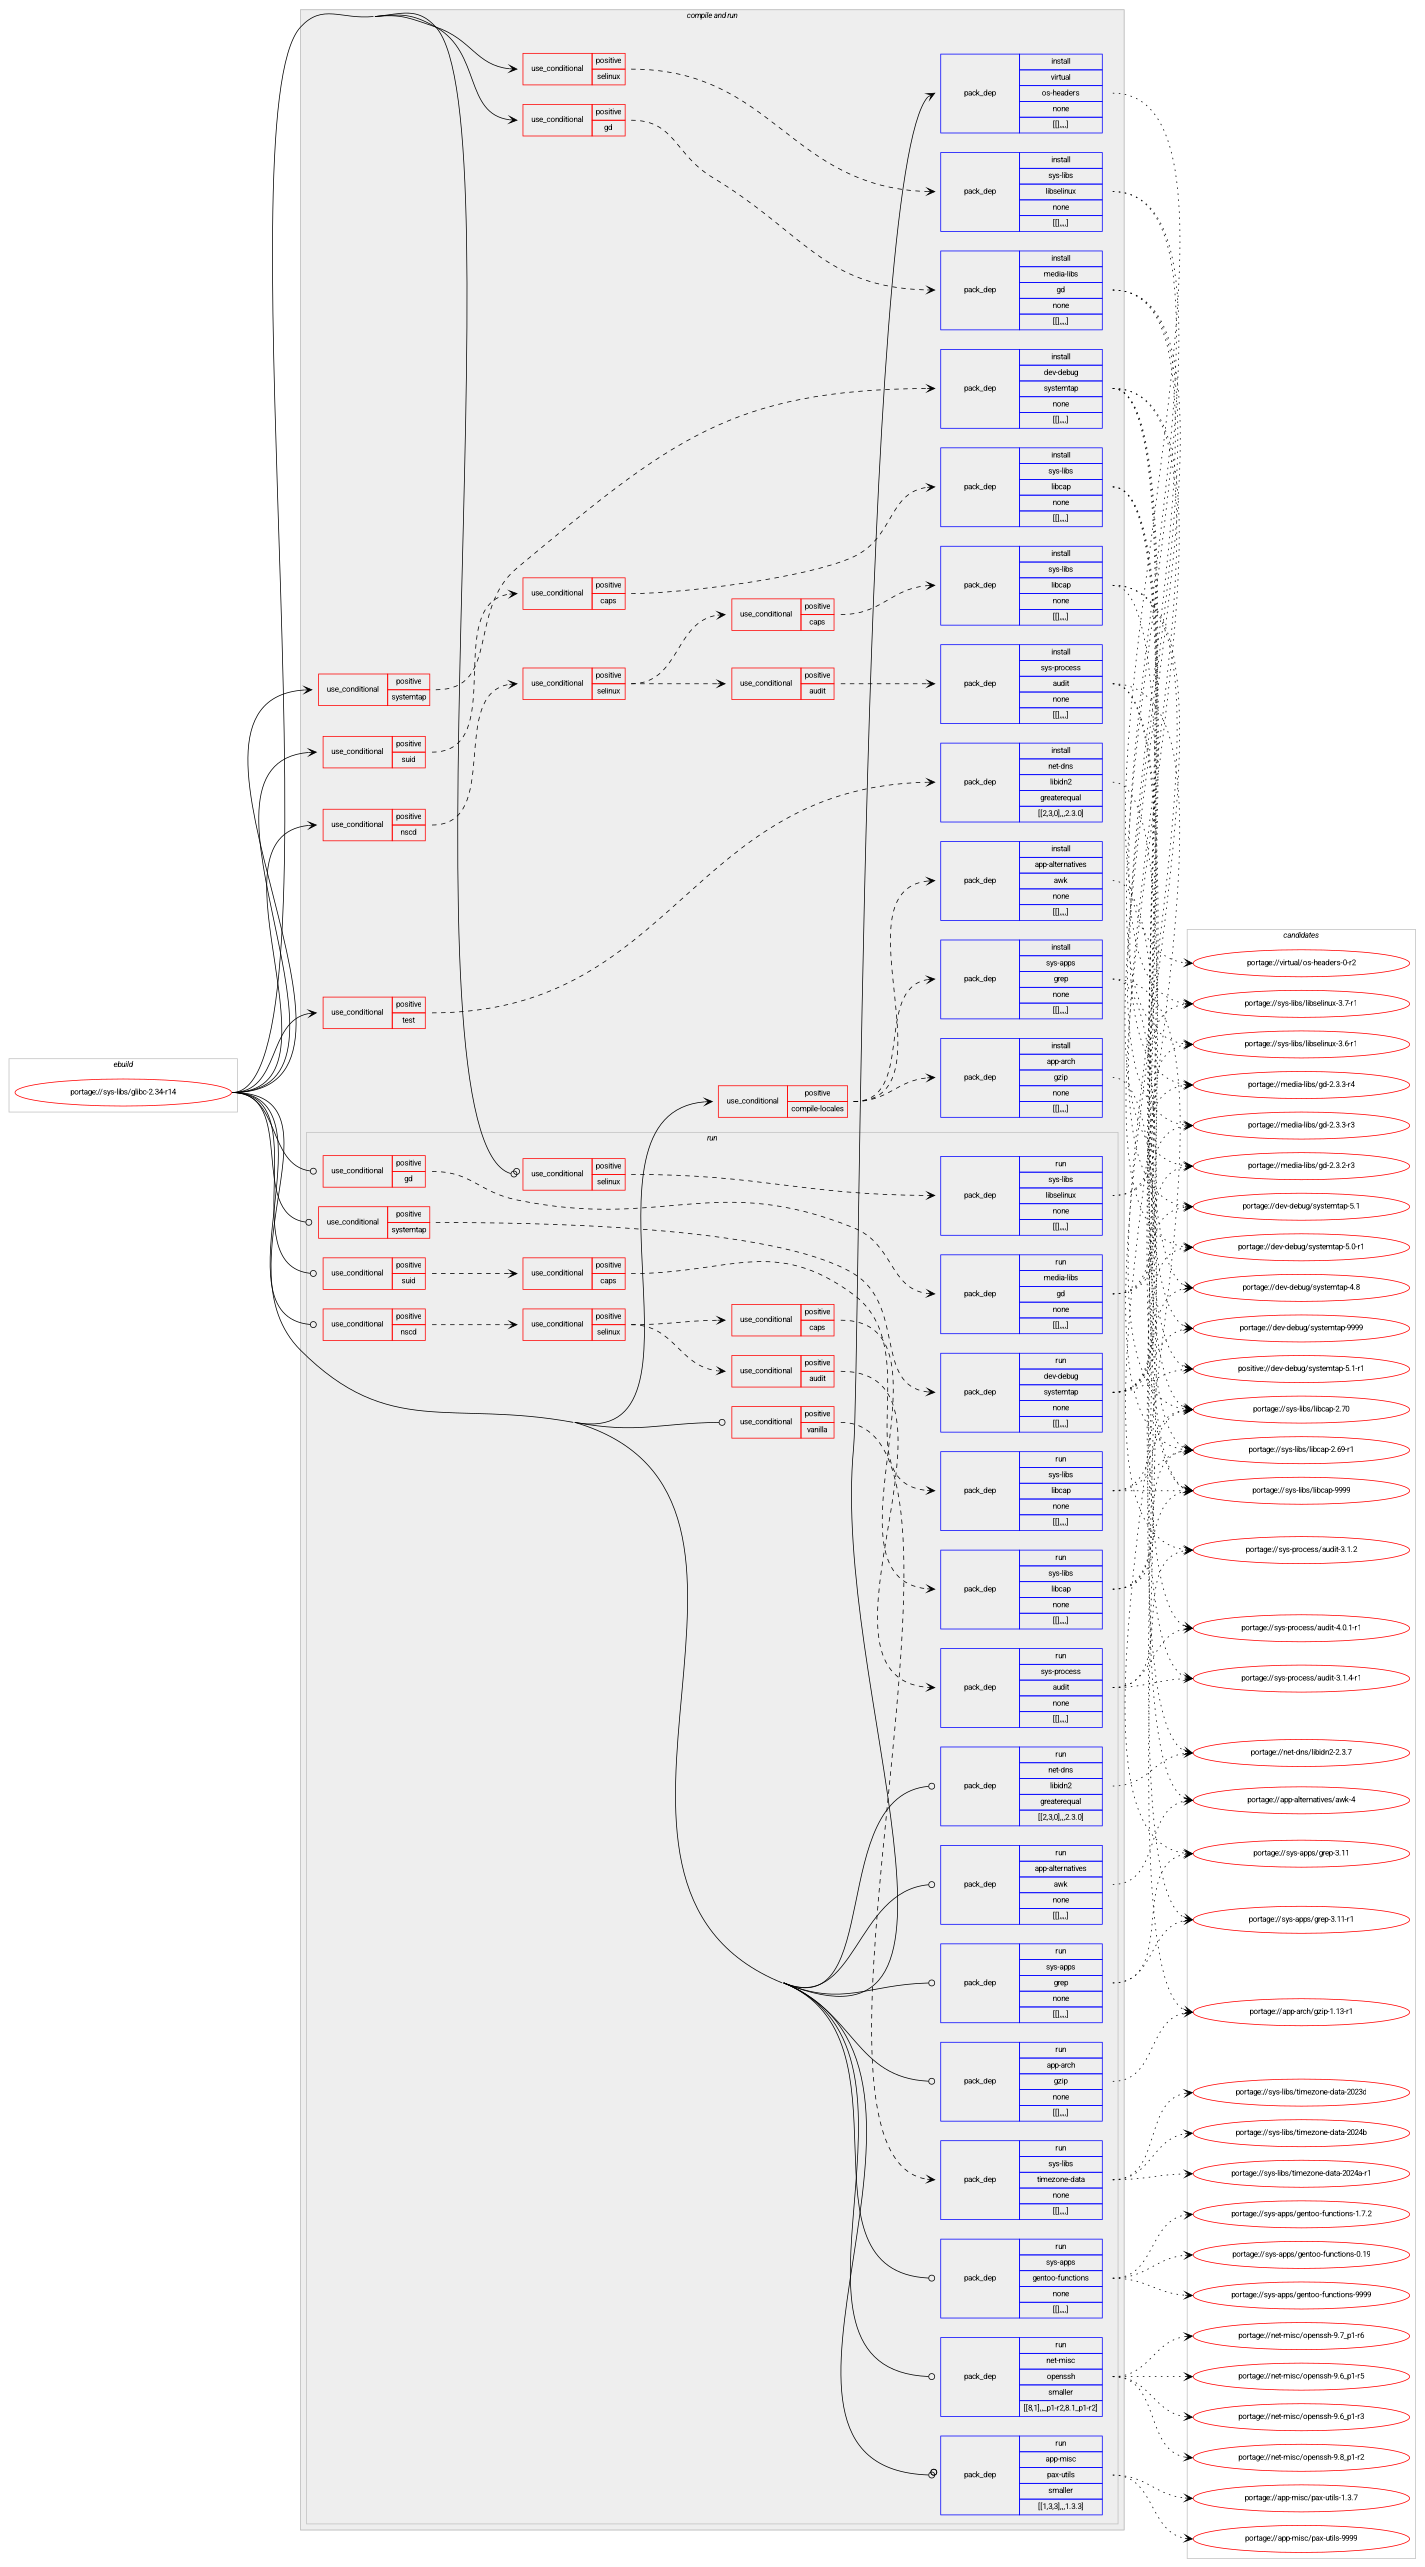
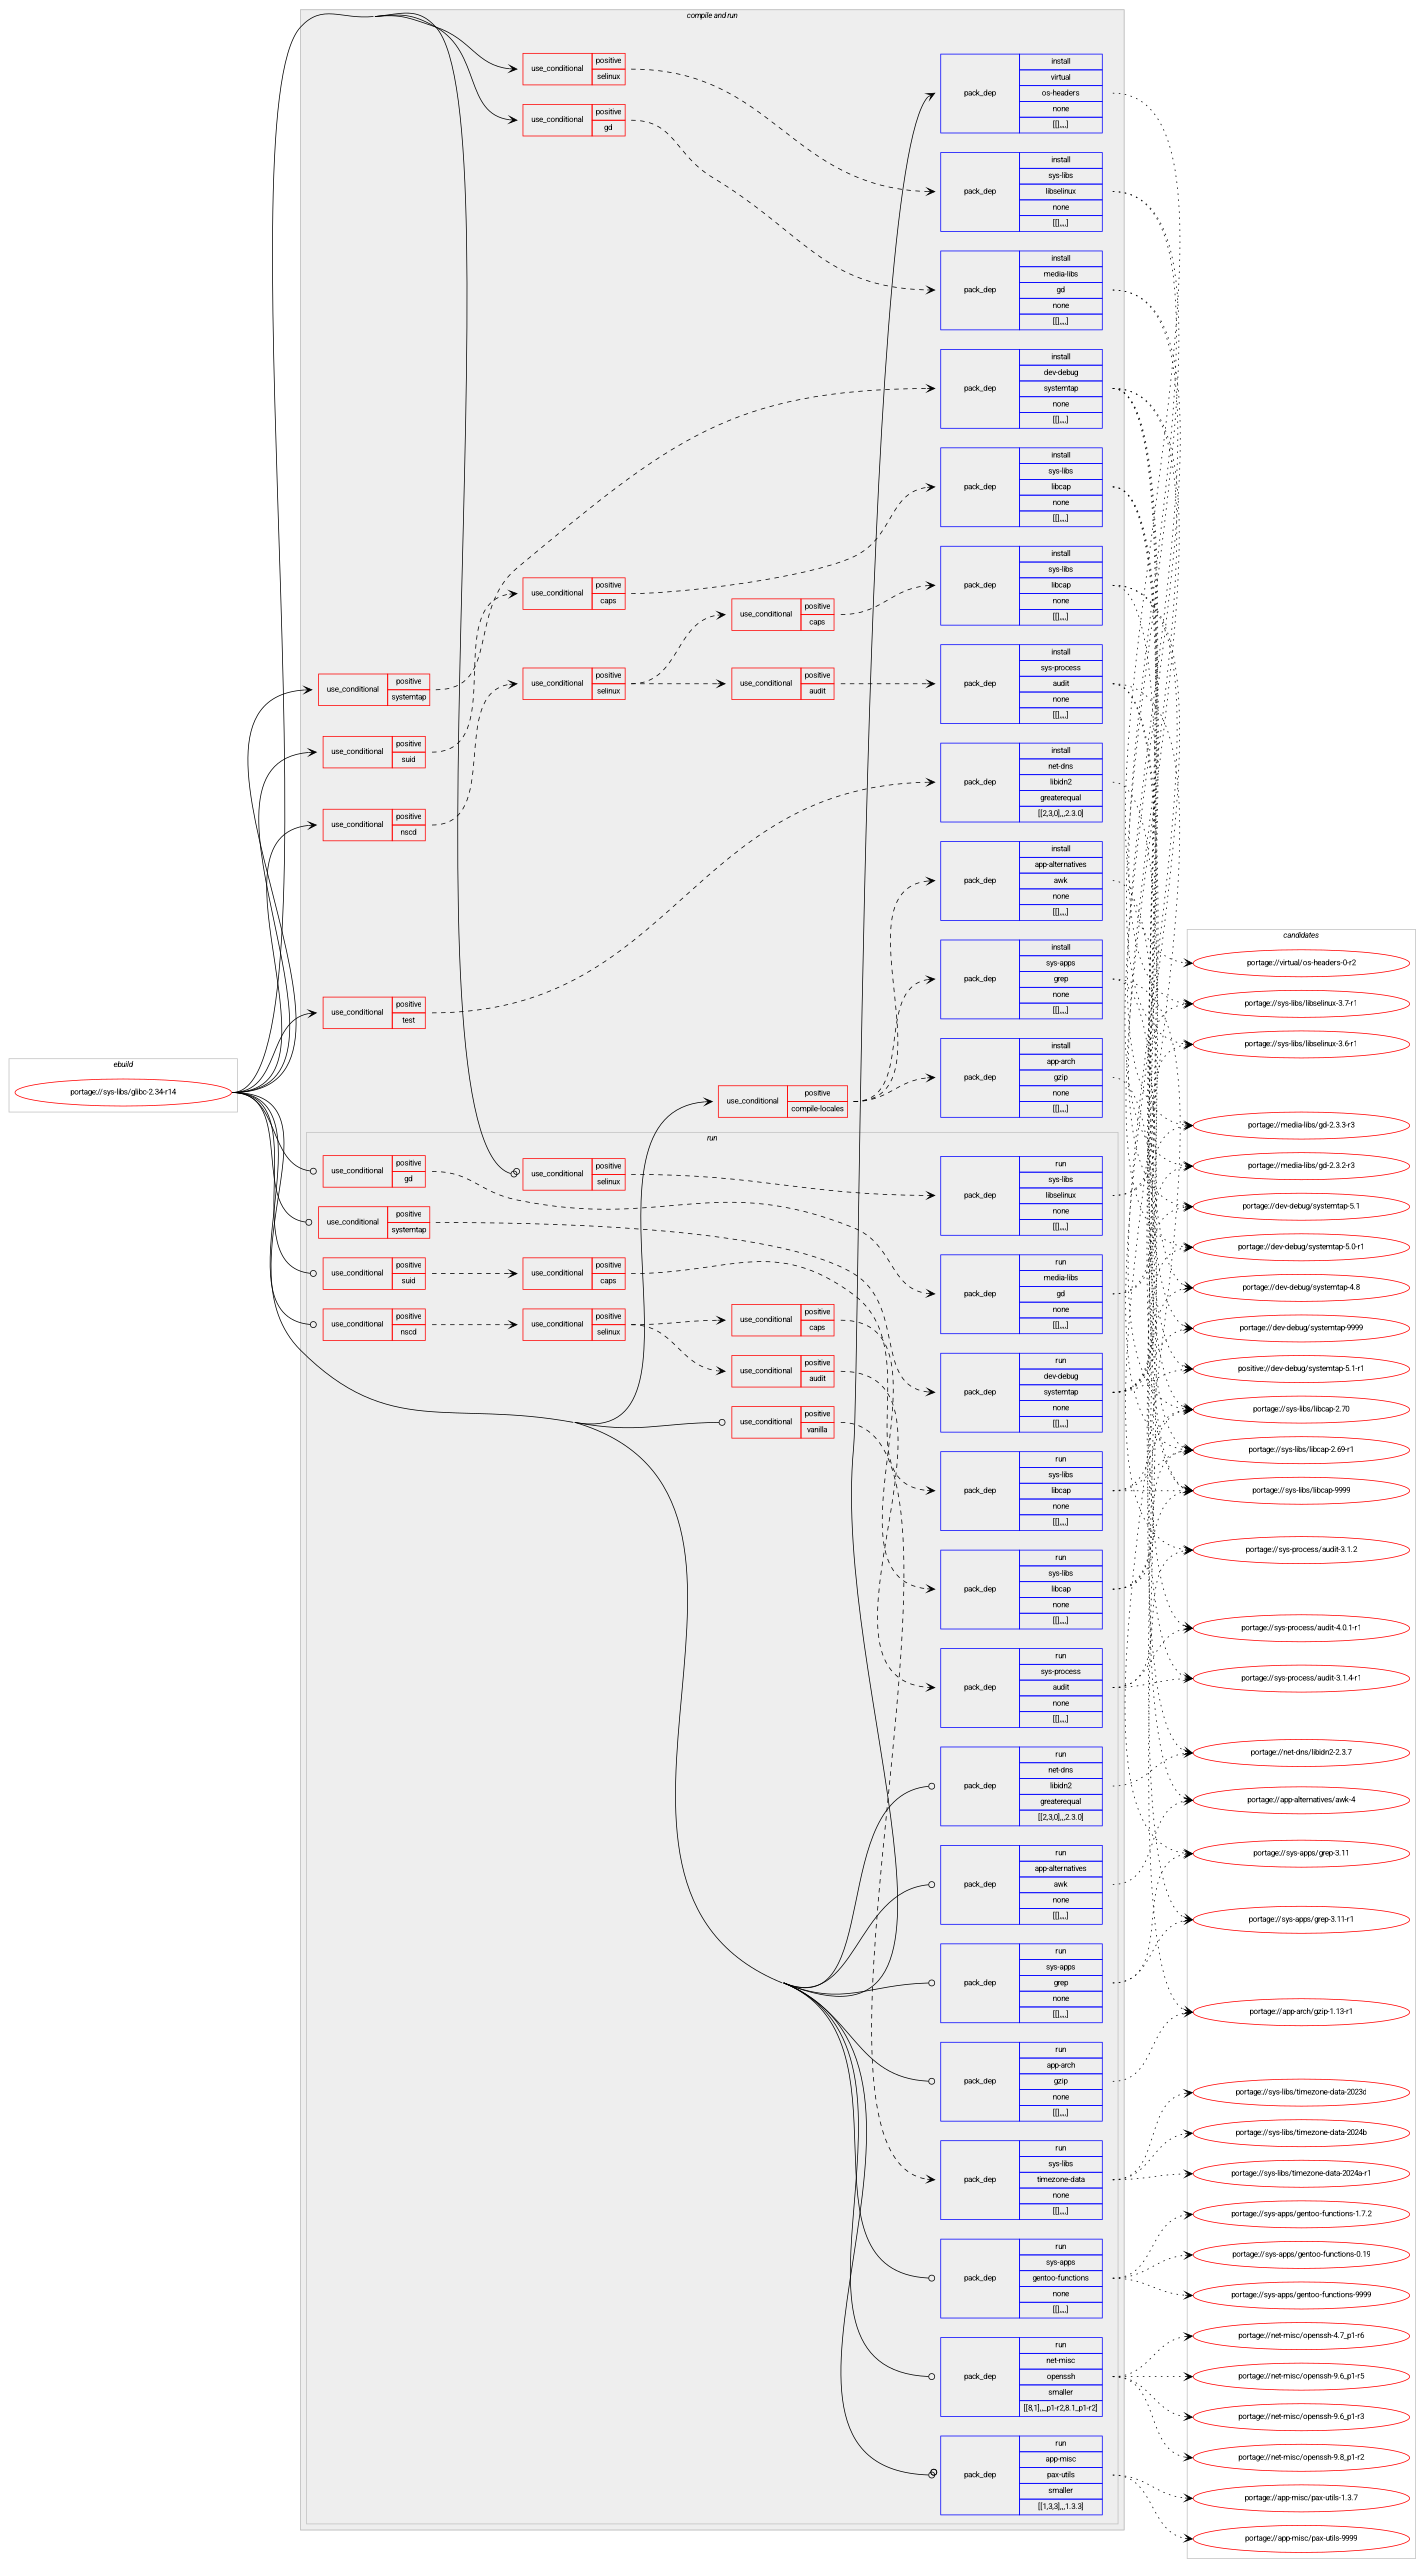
node "portage://media-libs/gd-2.3.3-r4": removed
node "portage://net-misc/openssh-9.7_p1-r6": label "portage://net-misc/openssh-9.7_p1-r6" -> "portage://net-misc/openssh-4.7_p1-r6"
